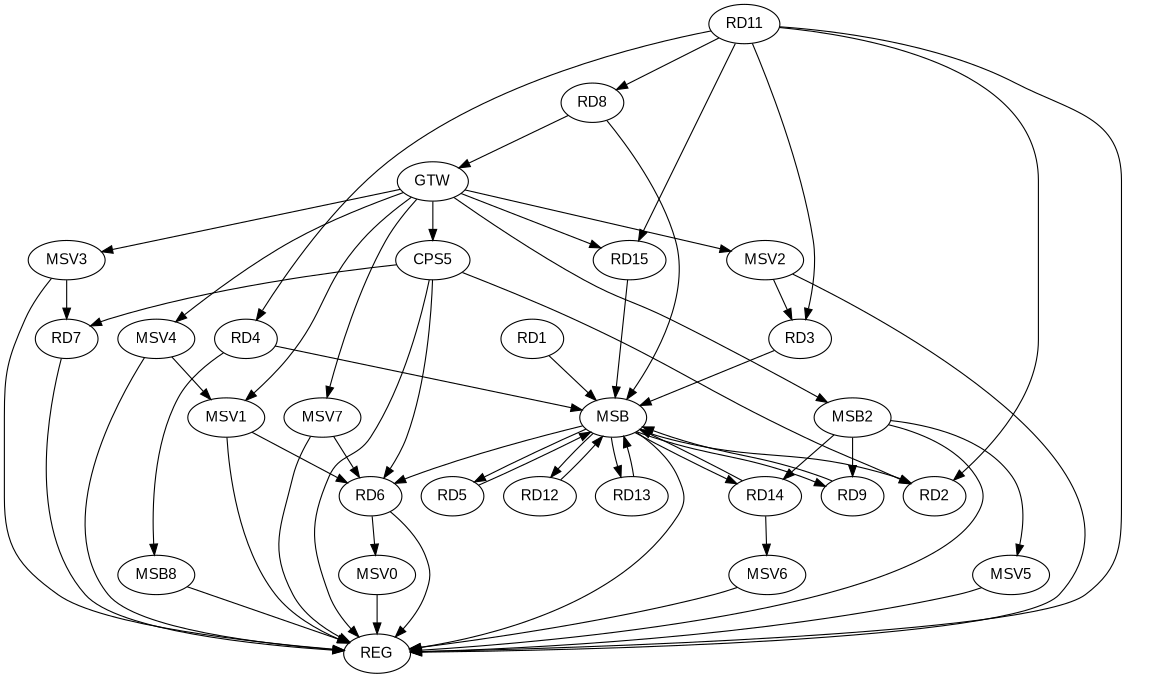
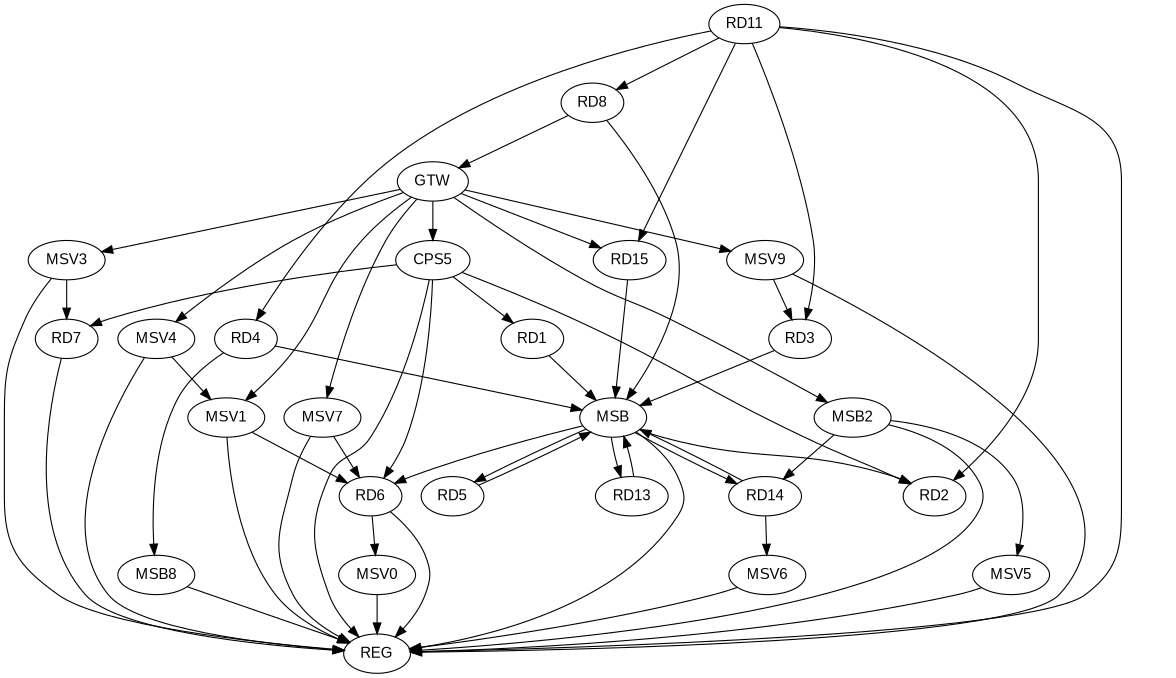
node "MSV2": label "MSV2" -> "MSV9"
edge "CPS5" -> "RD1": added
node "RD12": removed
node "RD9": removed
